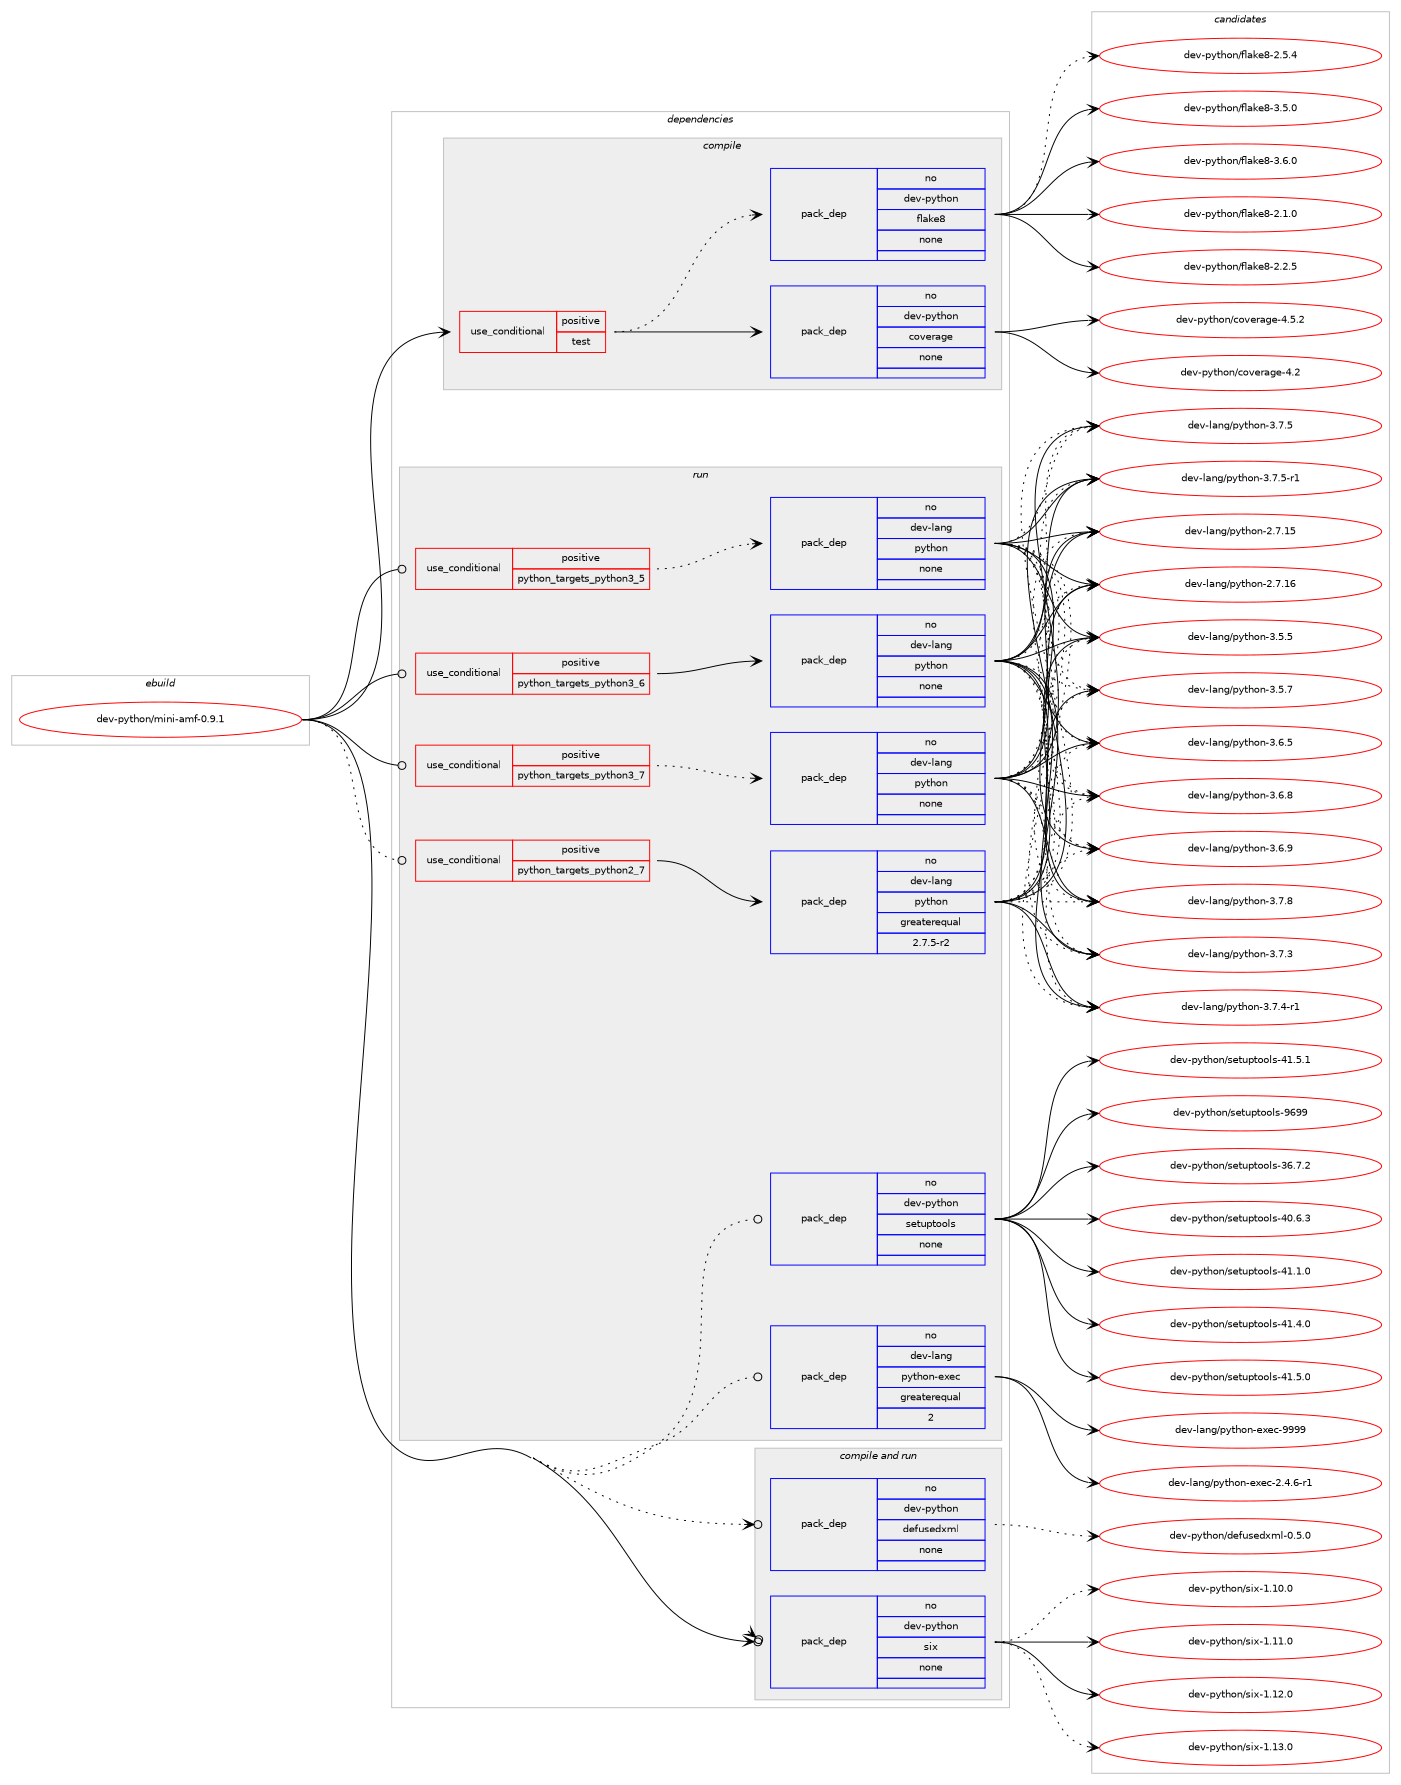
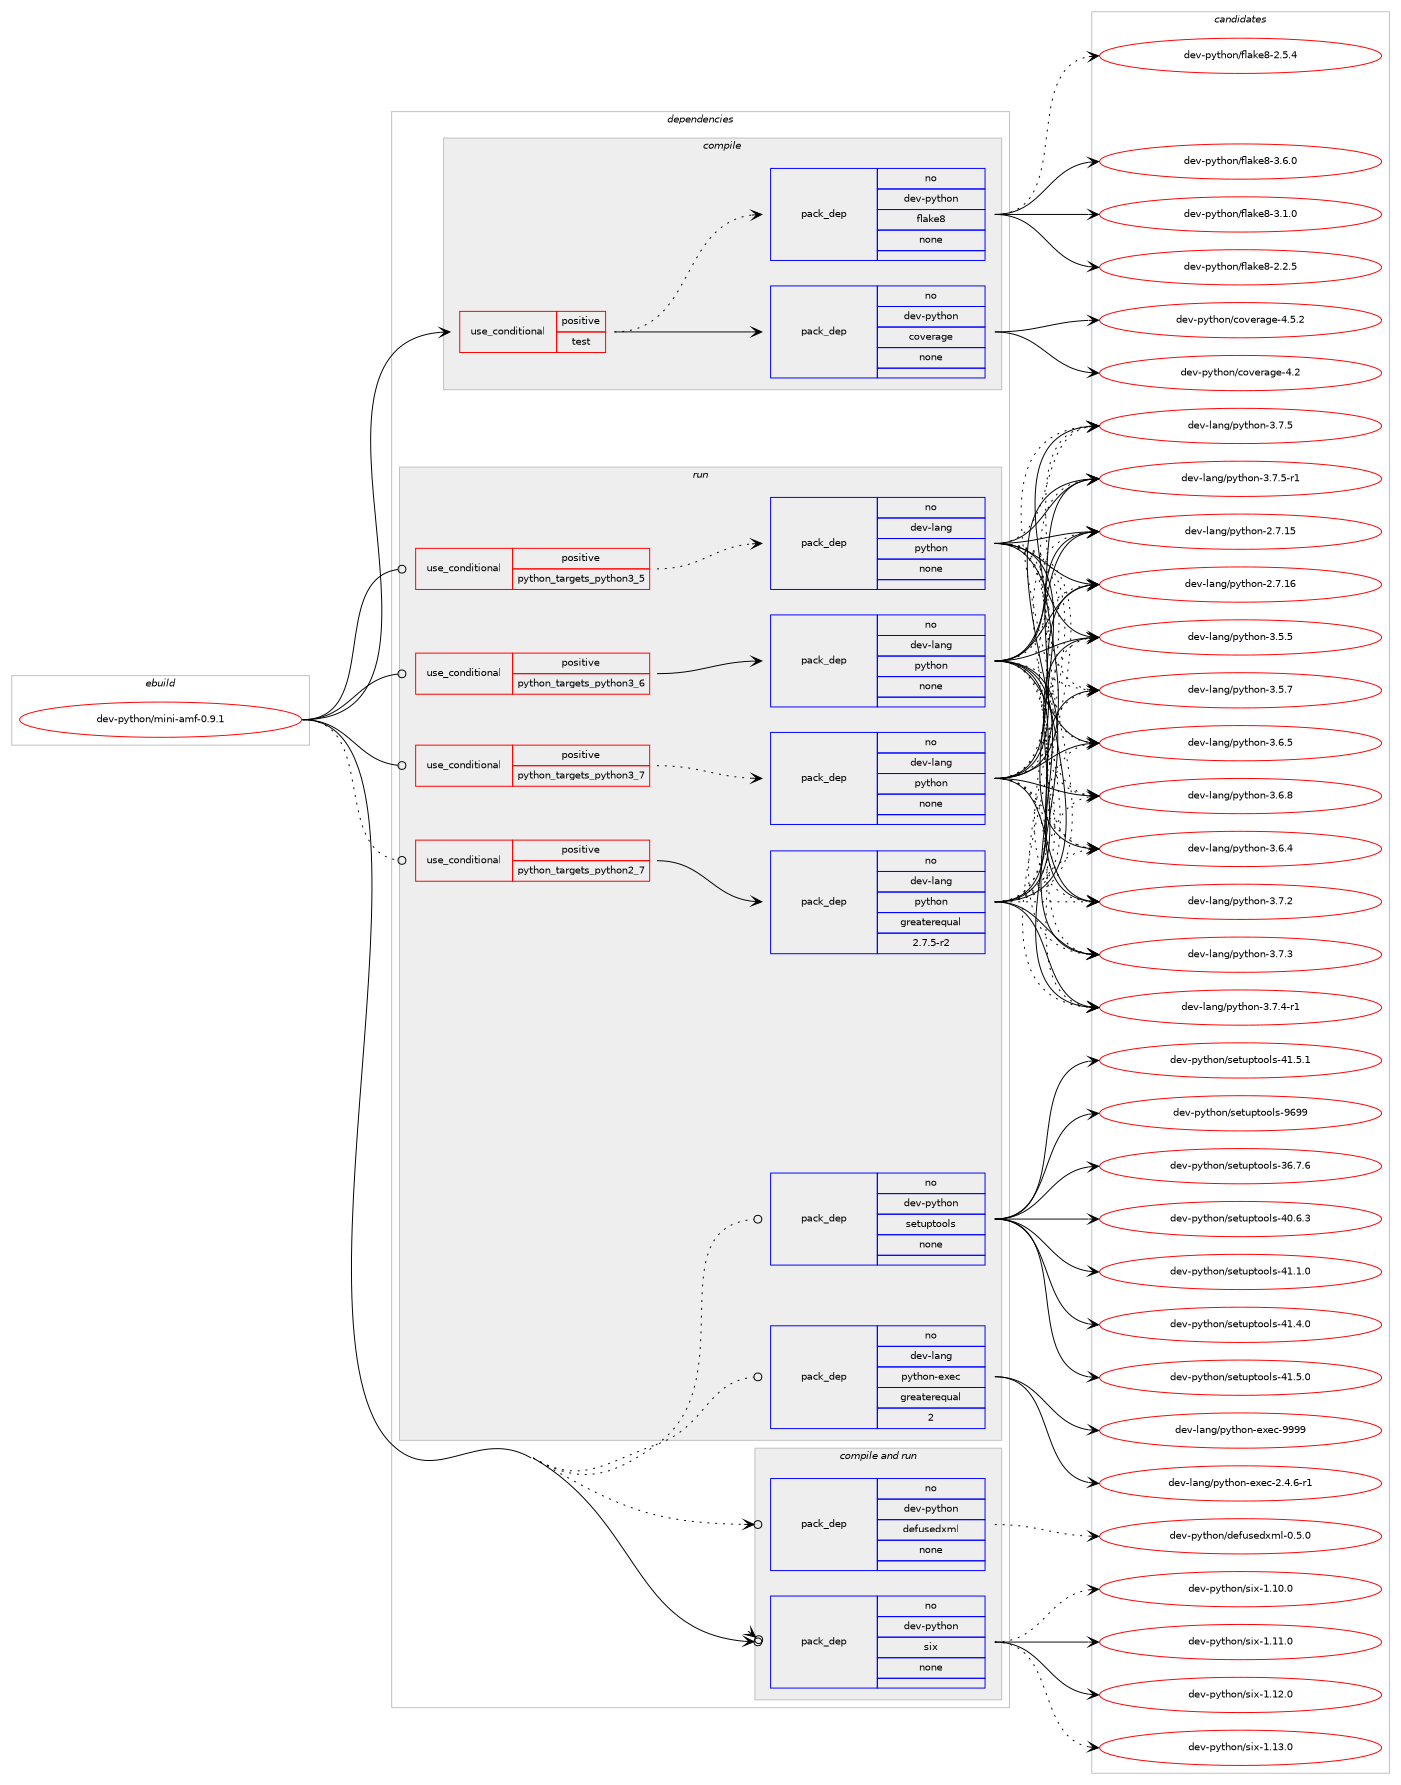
node "dev-python/flake8-3.5.0": removed
node "dev-python/flake8-2.1.0": label "dev-python/flake8-2.1.0" -> "dev-python/flake8-3.1.0"
node "dev-lang/python-3.6.9": label "dev-lang/python-3.6.9" -> "dev-lang/python-3.6.4"
node "dev-lang/python-3.7.8": label "dev-lang/python-3.7.8" -> "dev-lang/python-3.7.2"
node "dev-python/setuptools-36.7.2": label "dev-python/setuptools-36.7.2" -> "dev-python/setuptools-36.7.6"
